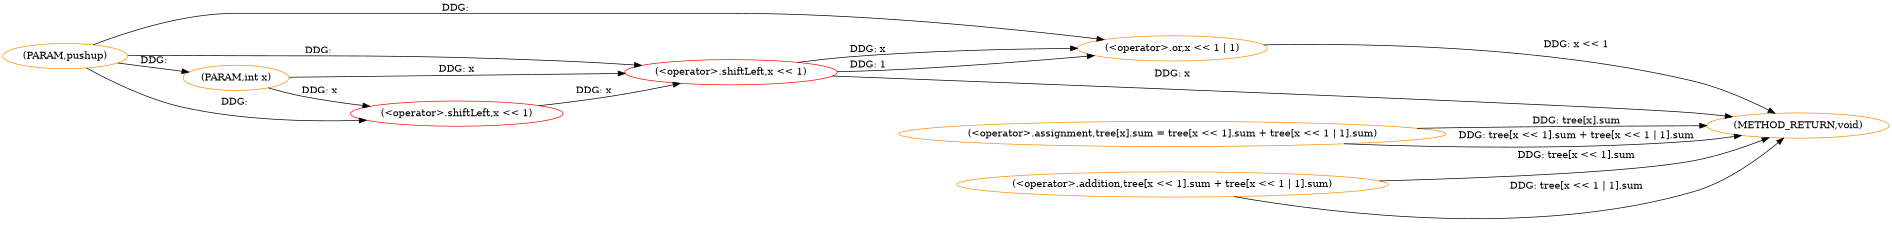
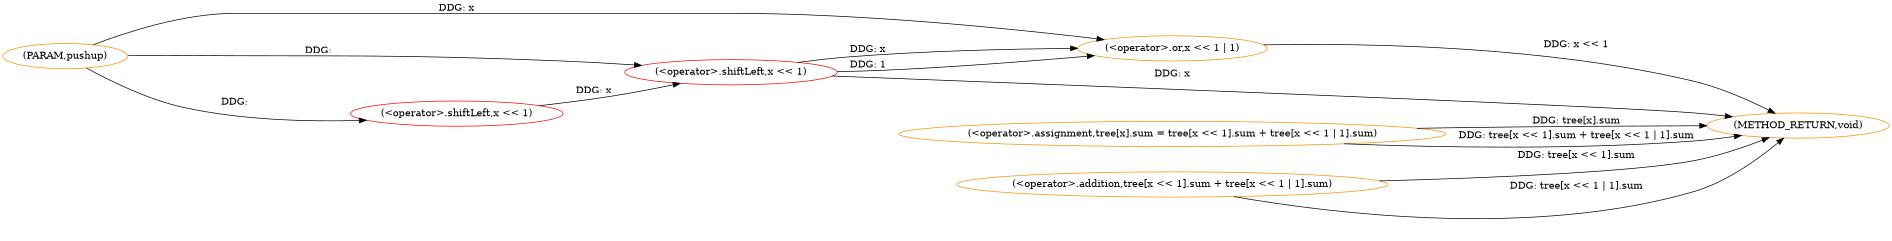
edge "(PARAM,pushup)" -> "(<operator>.or,x << 1 | 1)": label "DDG: " -> "DDG: x"
node "(PARAM,int x)": removed
